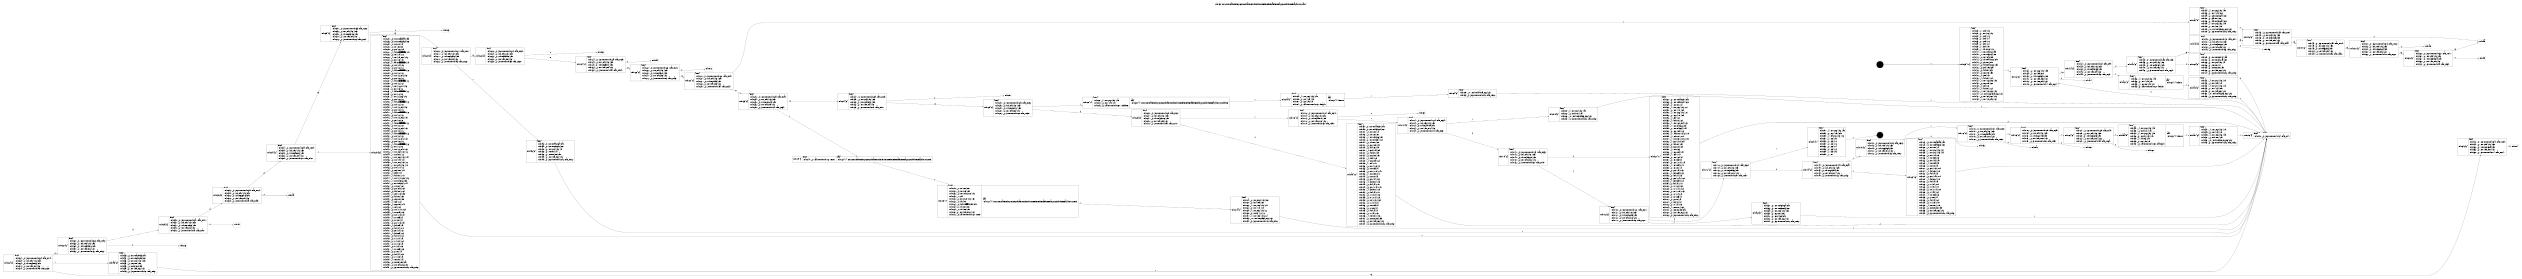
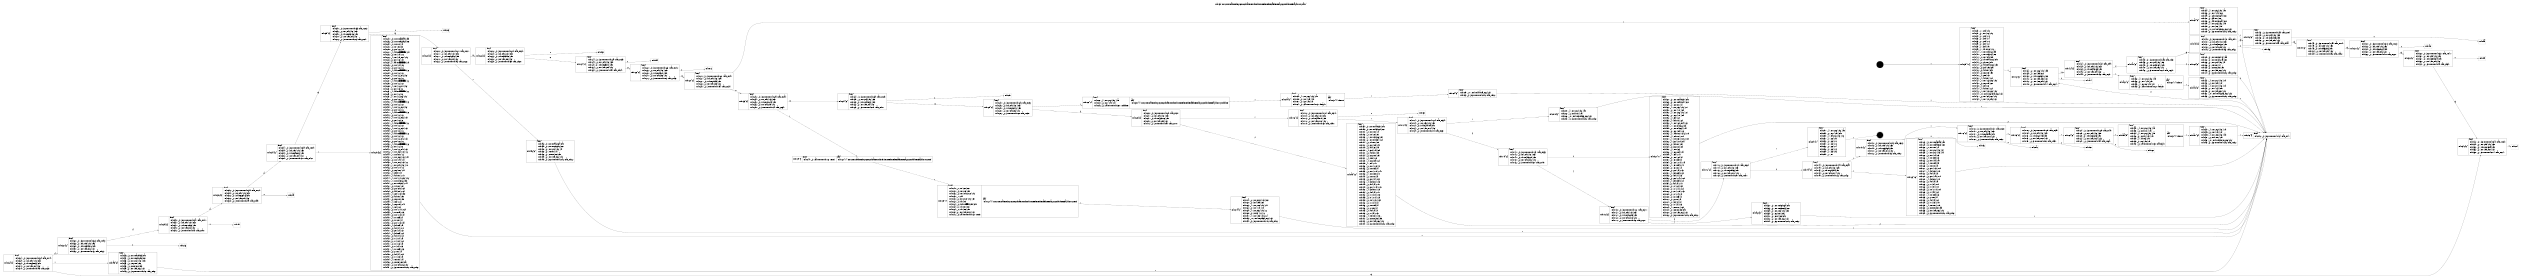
edge "0x401ca4 [42]" -> "0x4014d8 [28]": now "0x401ca4 [42]" -> "0x4021b8 [5]"
edge "0x40152c [28]" -> "0x401faa": now "0x40152c [28]" -> "0x401548 [28]"
